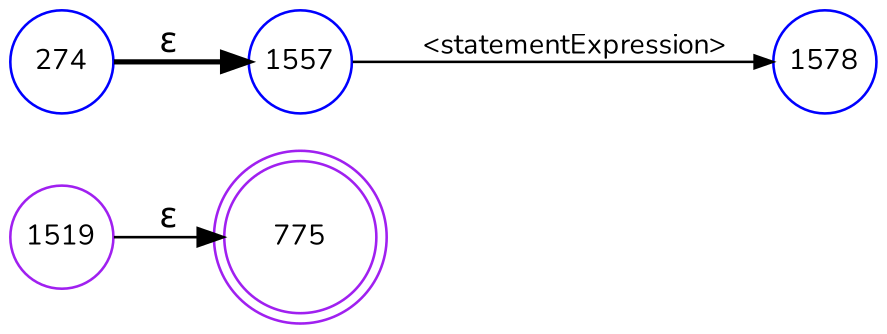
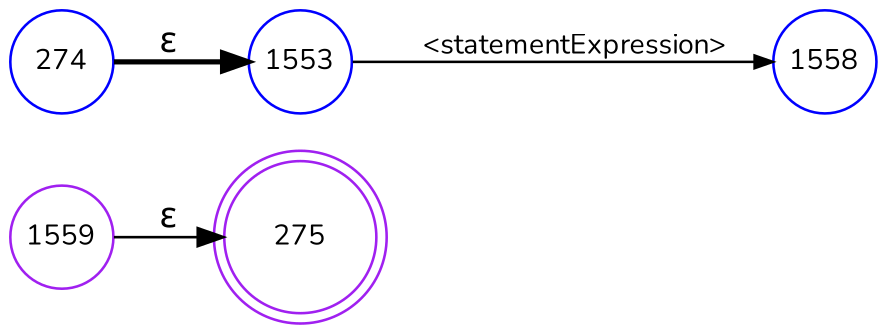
node "1557": label "1557" -> "1553"
node "1578": label "1578" -> "1558"
node "1519": label "1519" -> "1559"
node "775": label "775" -> "275"
